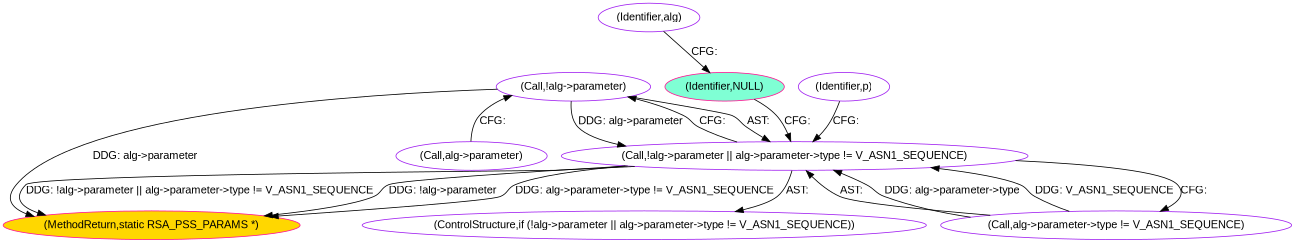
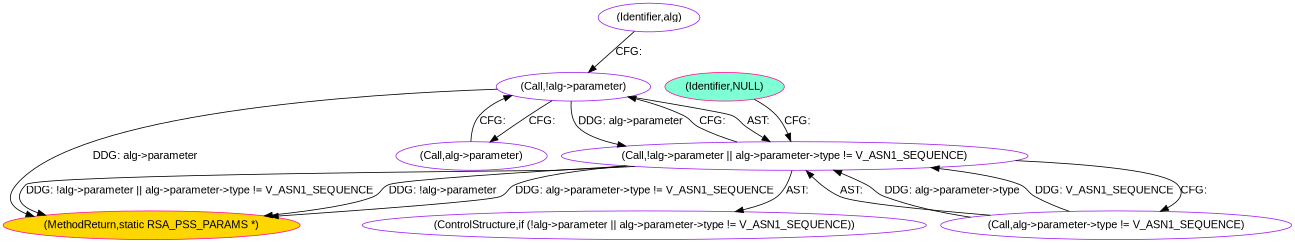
edge "(Identifier,alg)" -> "(Identifier,NULL)": now "(Identifier,alg)" -> "(Call,!alg->parameter)"
node "(Identifier,p)": removed
edge "(Call,!alg->parameter)" -> "(Call,alg->parameter)": added, label "CFG:"
